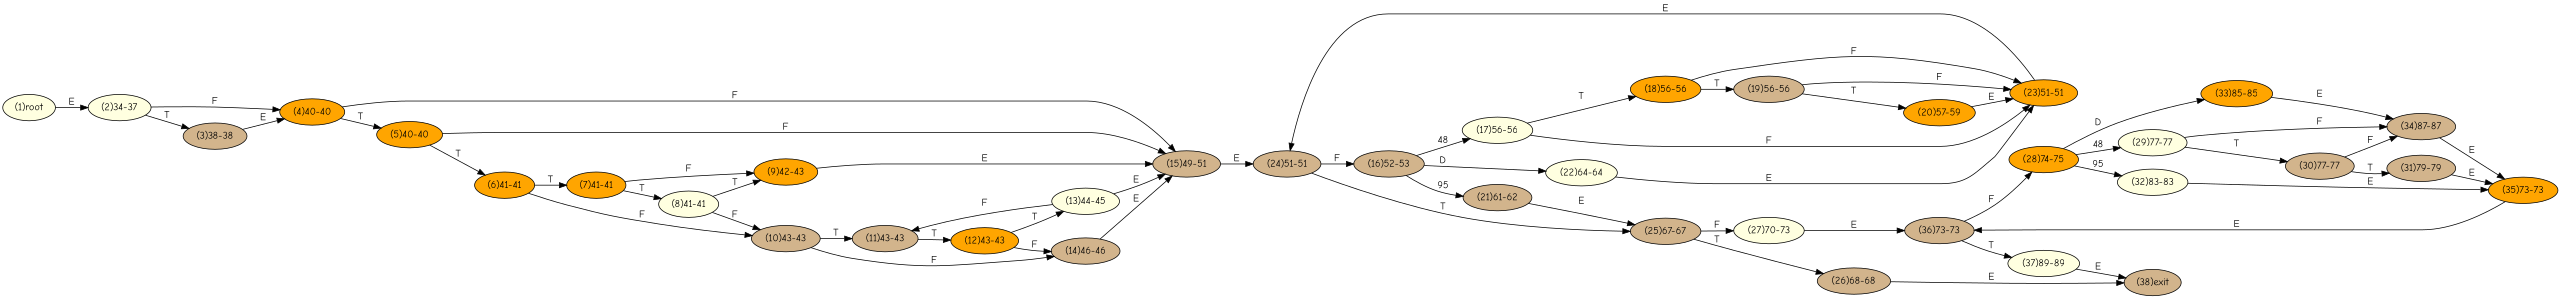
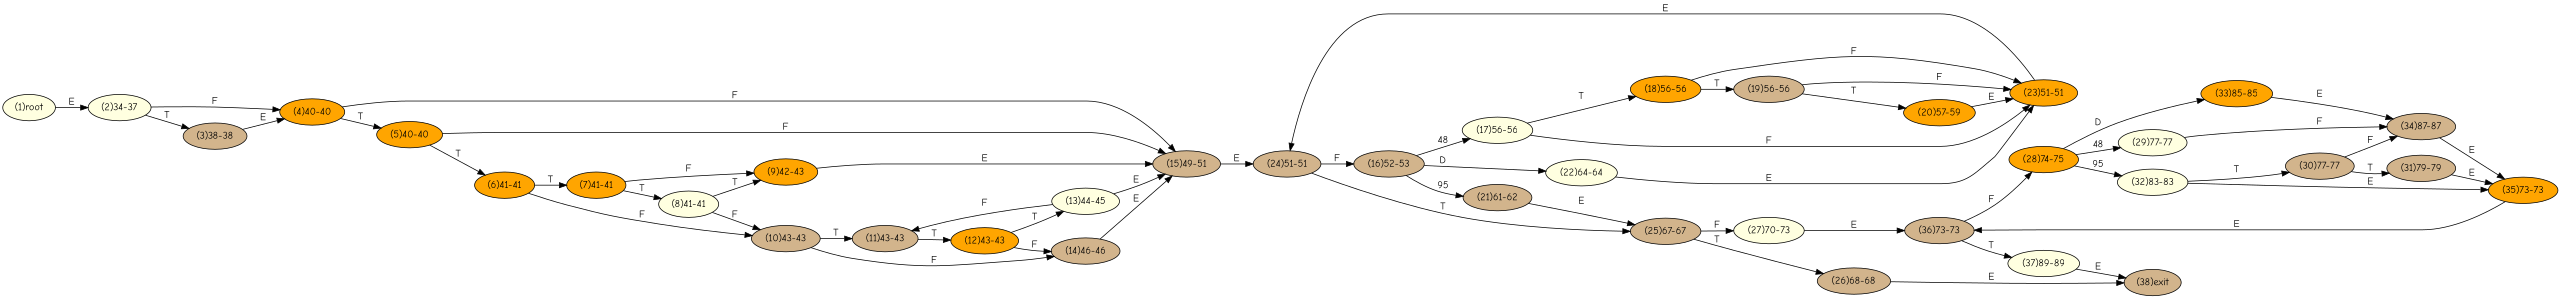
edge "(29)77-77" -> "(30)77-77": now "(32)83-83" -> "(30)77-77"
